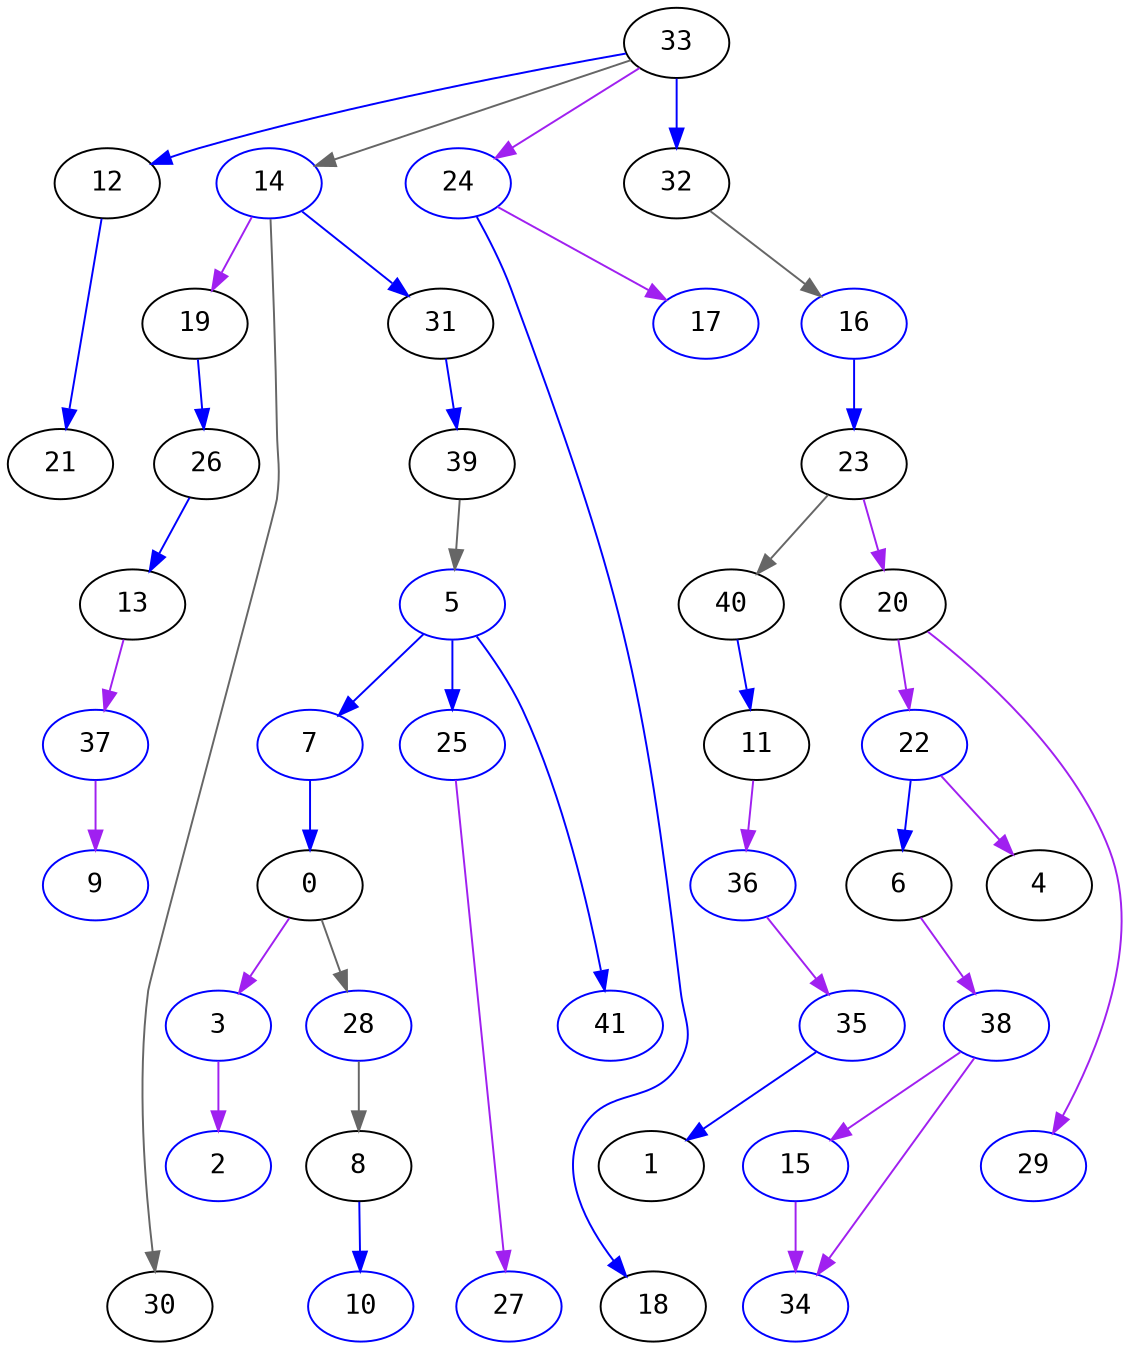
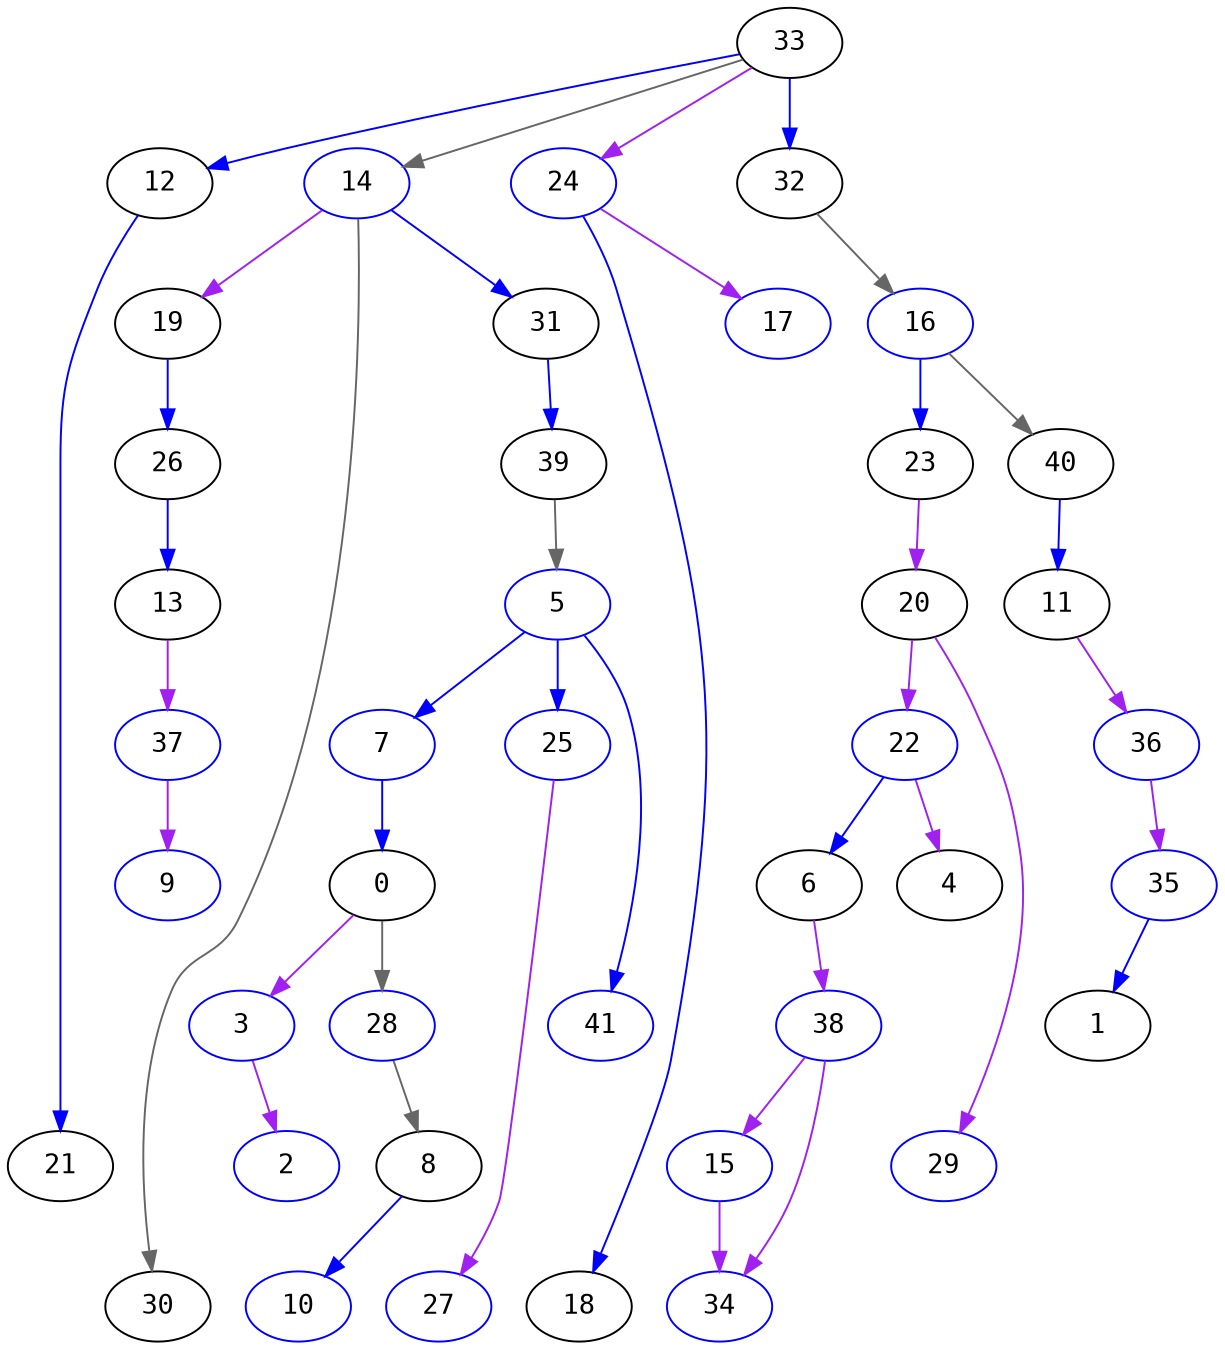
edge "23" -> "40": now "16" -> "40"
